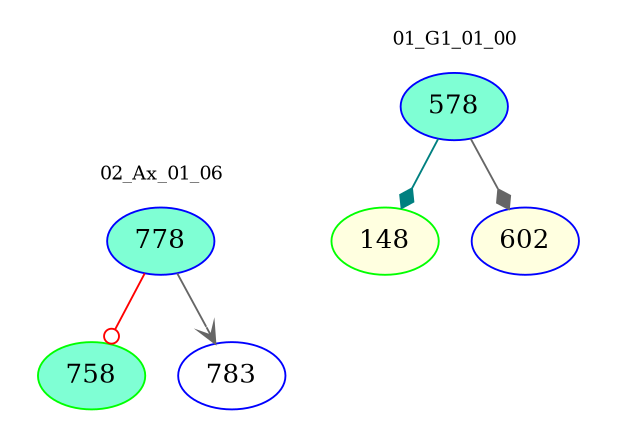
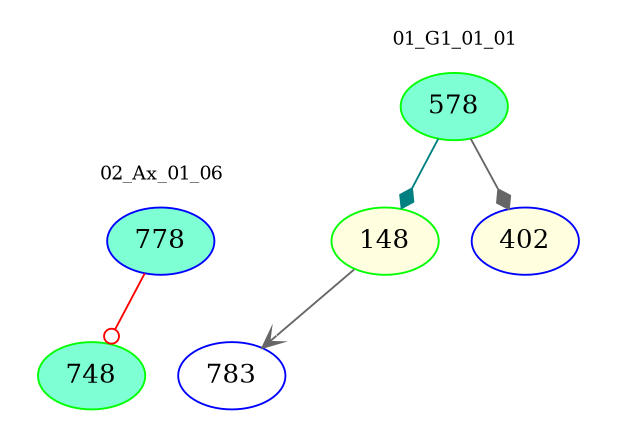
cluster "01_G1_01_00": label "01_G1_01_00" -> "01_G1_01_01"
node "578": color blue -> green
node "602": label "602" -> "402"
edge "778" -> "783": now "148" -> "783"
node "758": label "758" -> "748"
